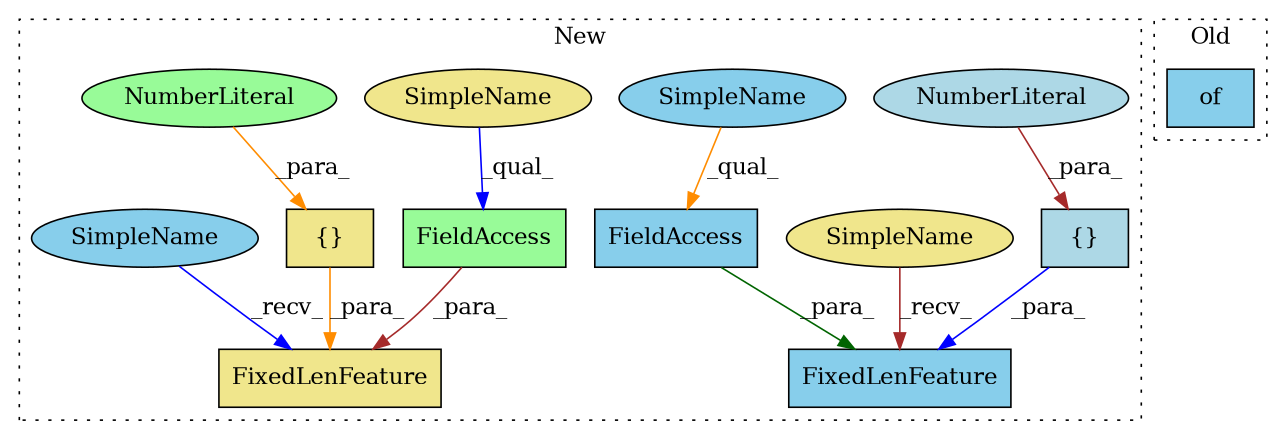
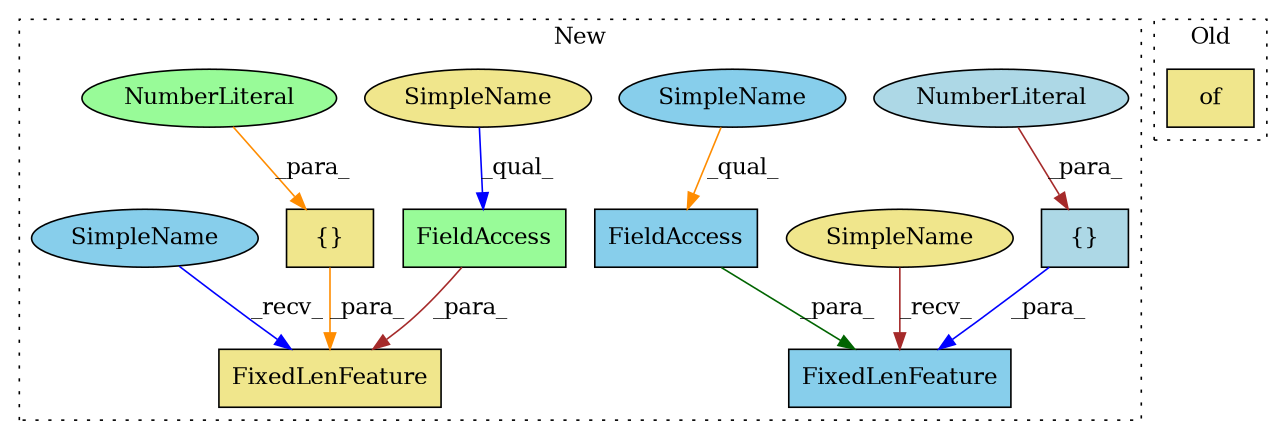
node "of": fillcolor skyblue -> khaki
